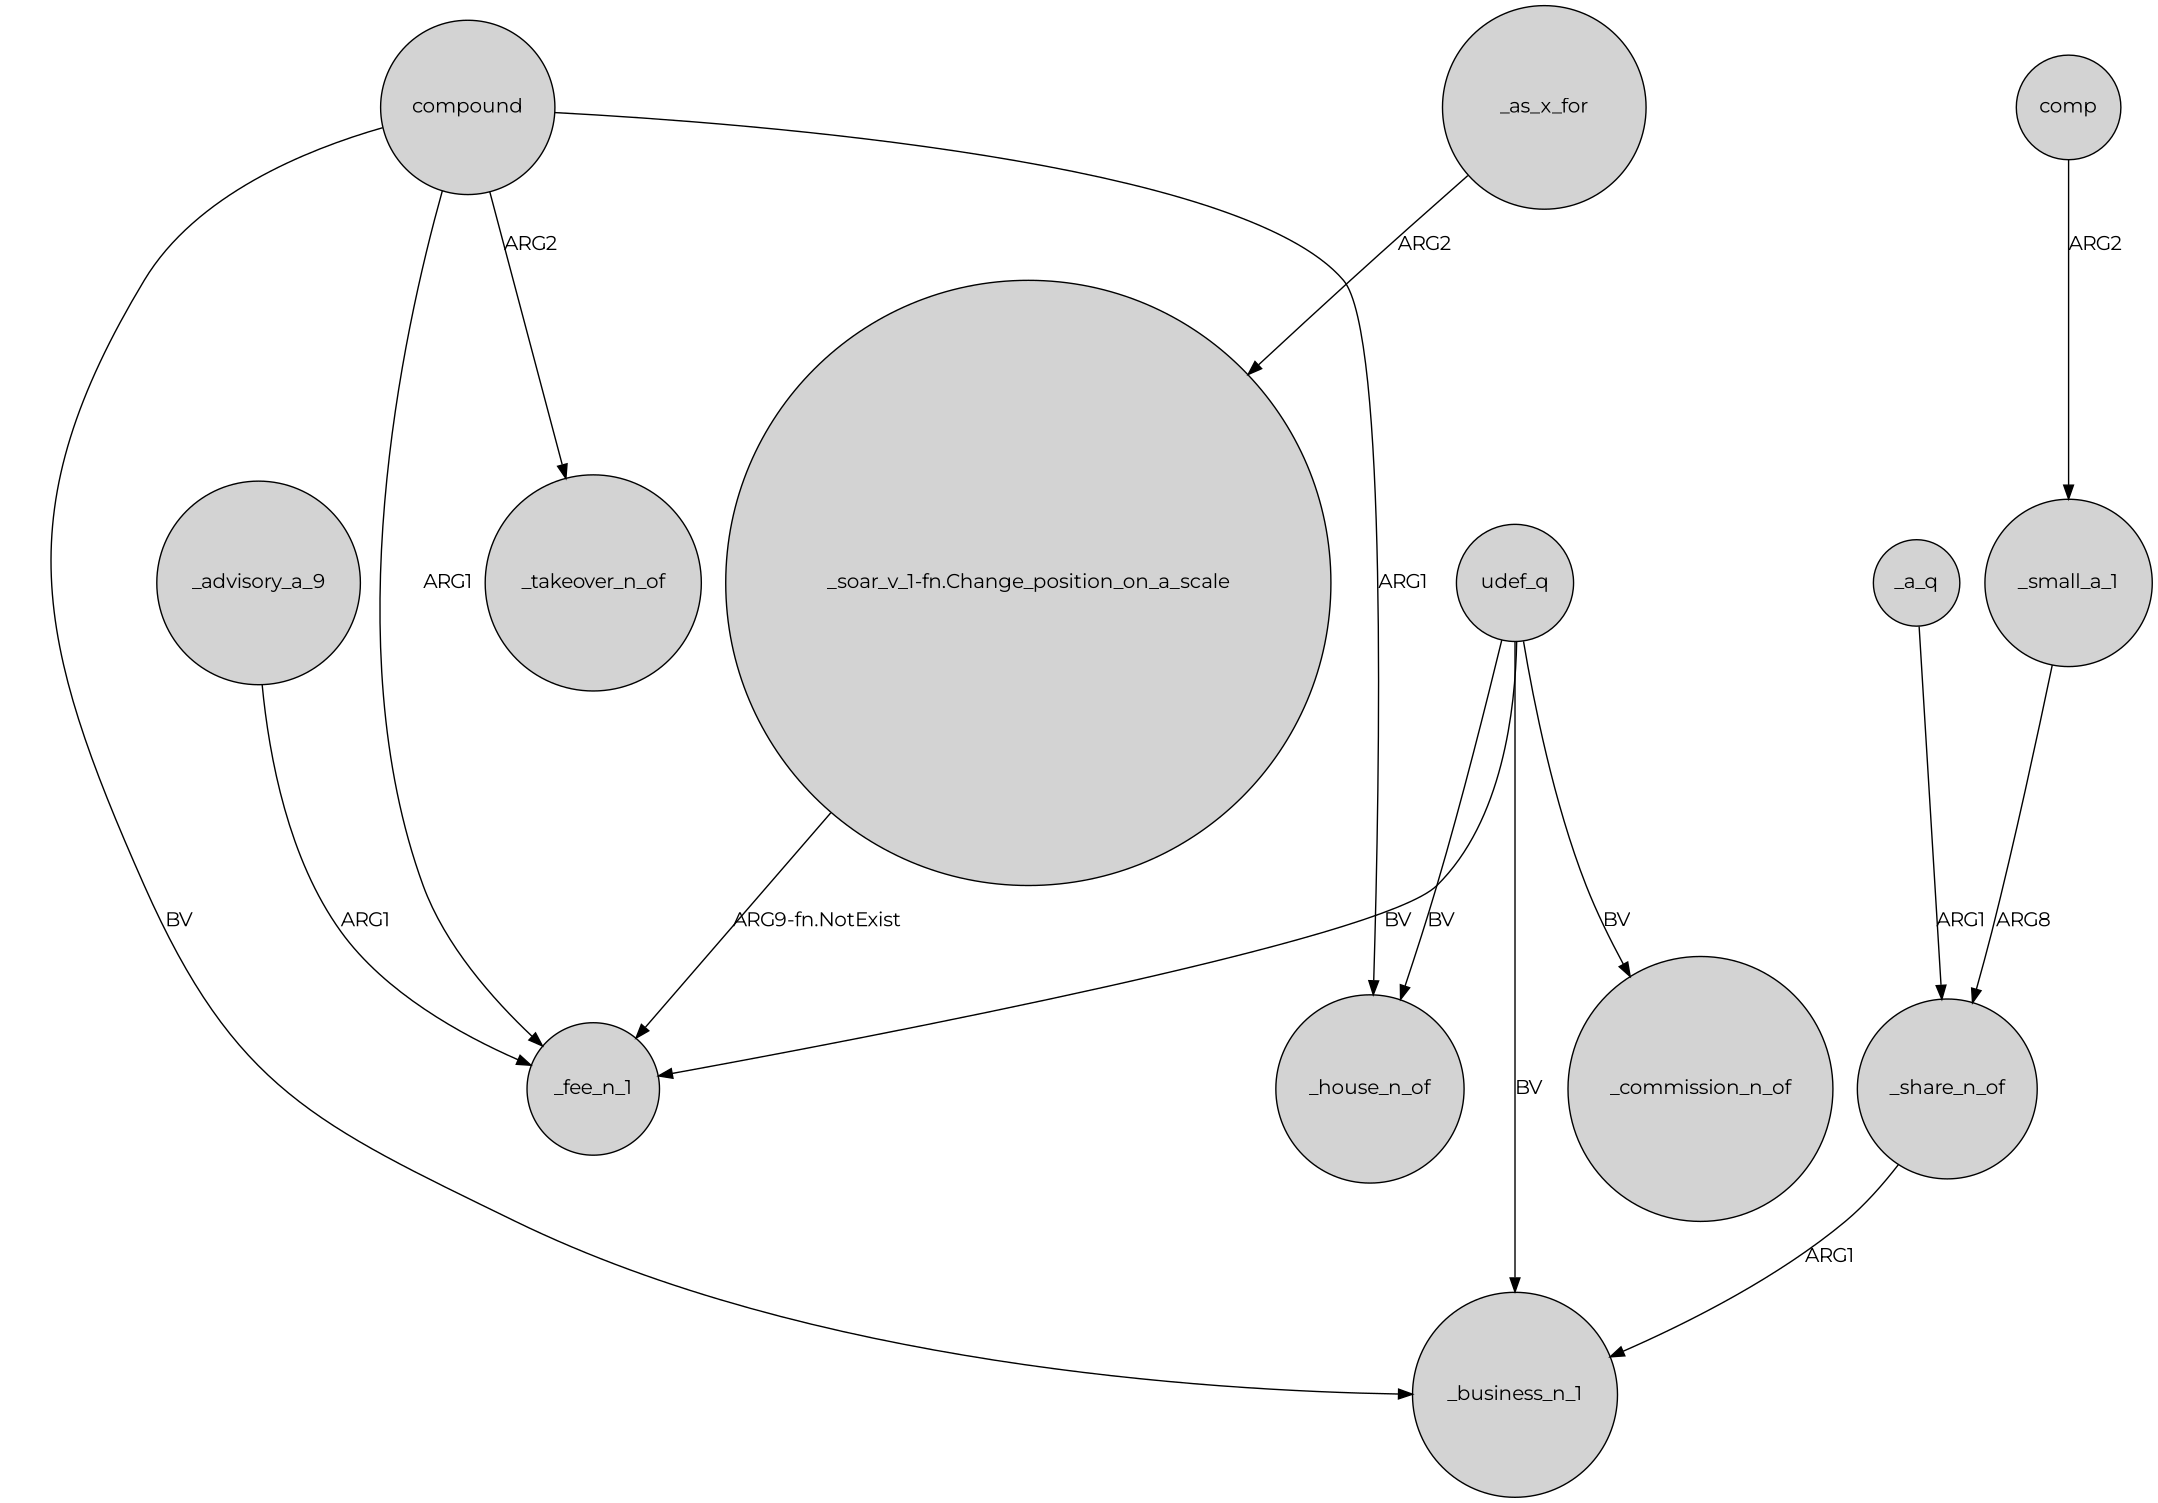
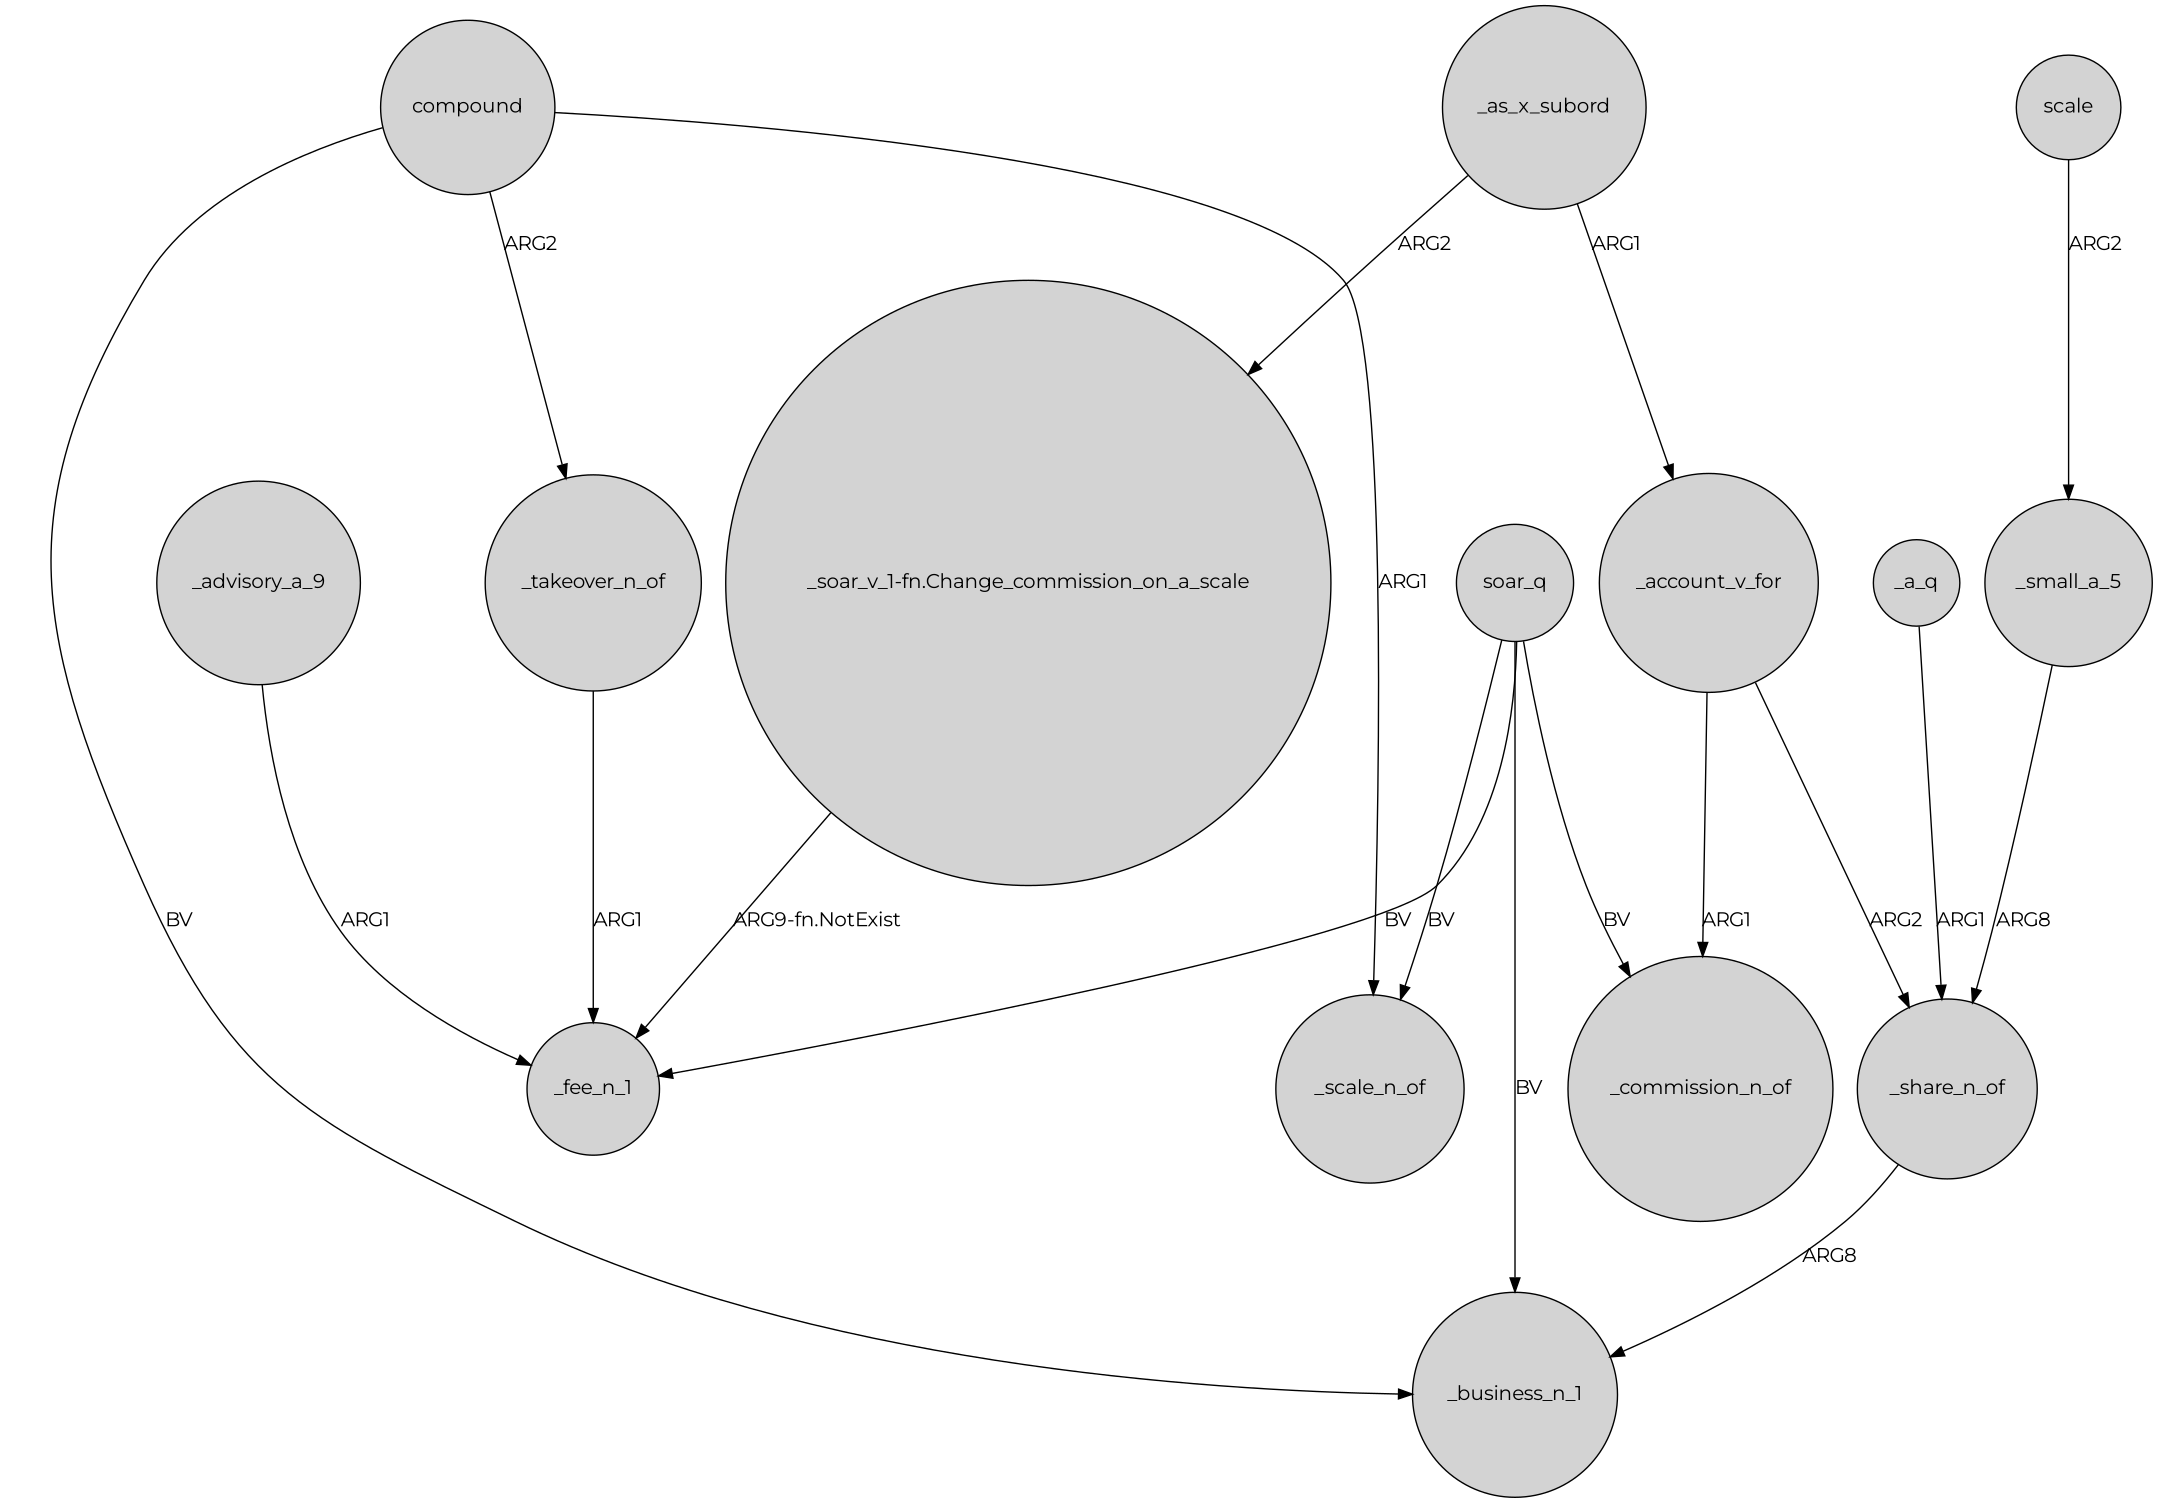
node "_as_x_for": label "_as_x_for" -> "_as_x_subord"
node "comp": label "comp" -> "scale"
node "_soar_v_1-fn.Change_position_on_a_scale": label "_soar_v_1-fn.Change_position_on_a_scale" -> "_soar_v_1-fn.Change_commission_on_a_scale"
node "udef_q": label "udef_q" -> "soar_q"
node "_account_v_for": added
node "_small_a_1": label "_small_a_1" -> "_small_a_5"
edge "compound" -> "_fee_n_1": now "_takeover_n_of" -> "_fee_n_1"
node "_house_n_of": label "_house_n_of" -> "_scale_n_of"
edge "_share_n_of" -> "_business_n_1": label "ARG1" -> "ARG8"
